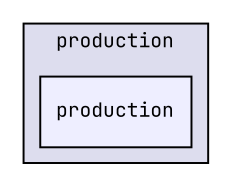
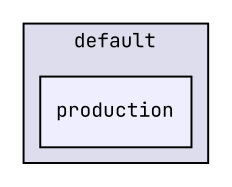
cluster "production": label "production" -> "default"
